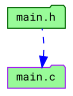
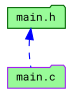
edge "main.h" -> "main.c": reversed
